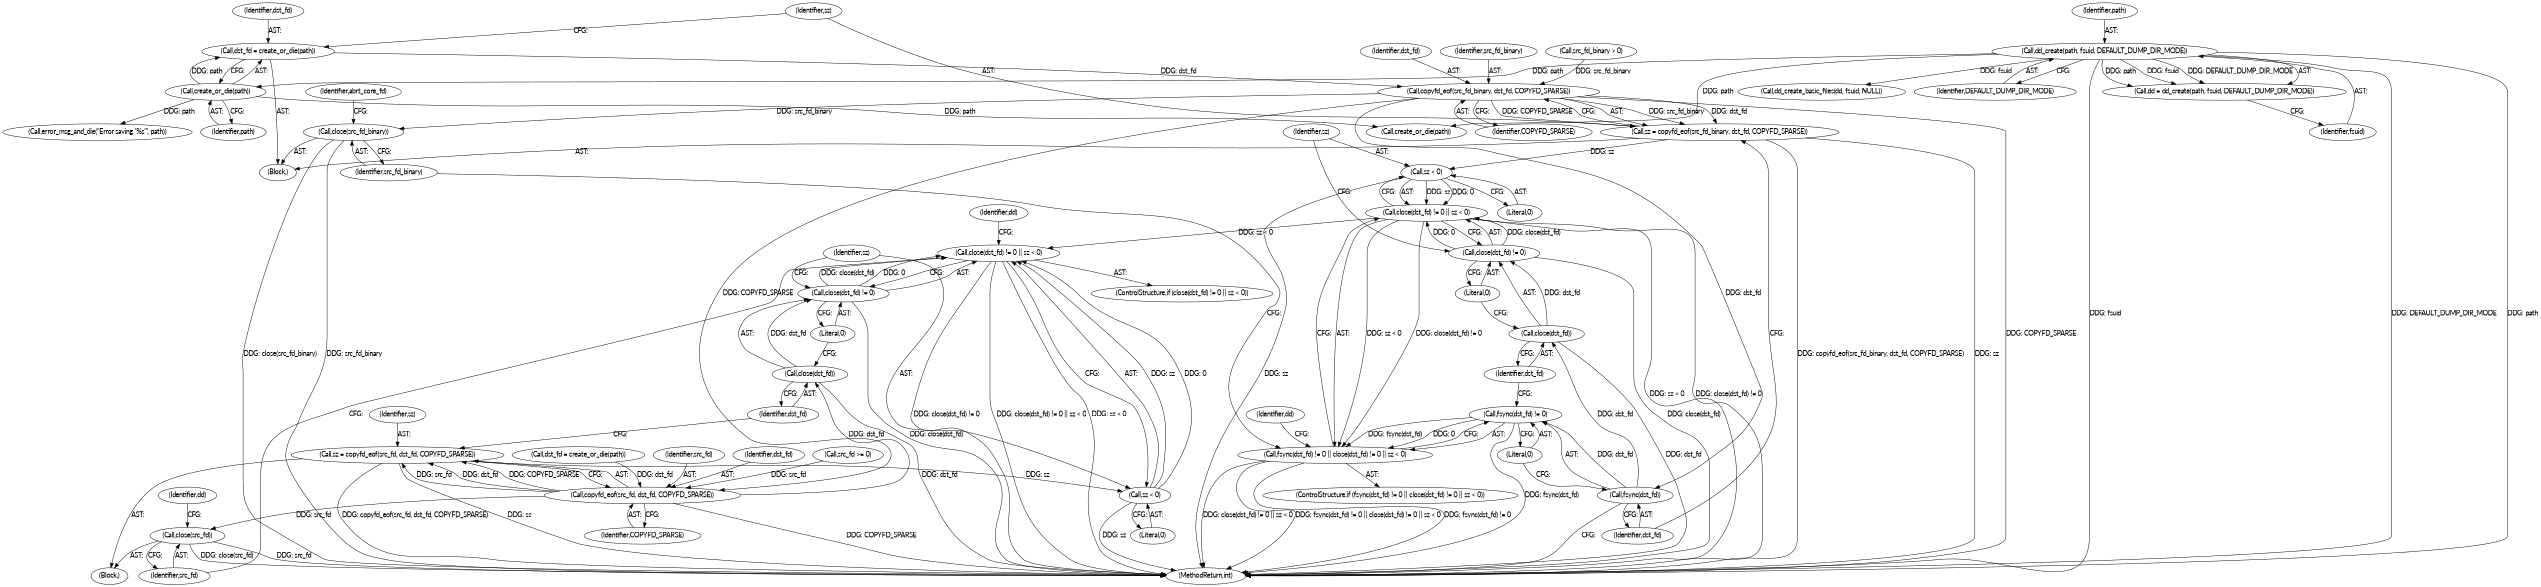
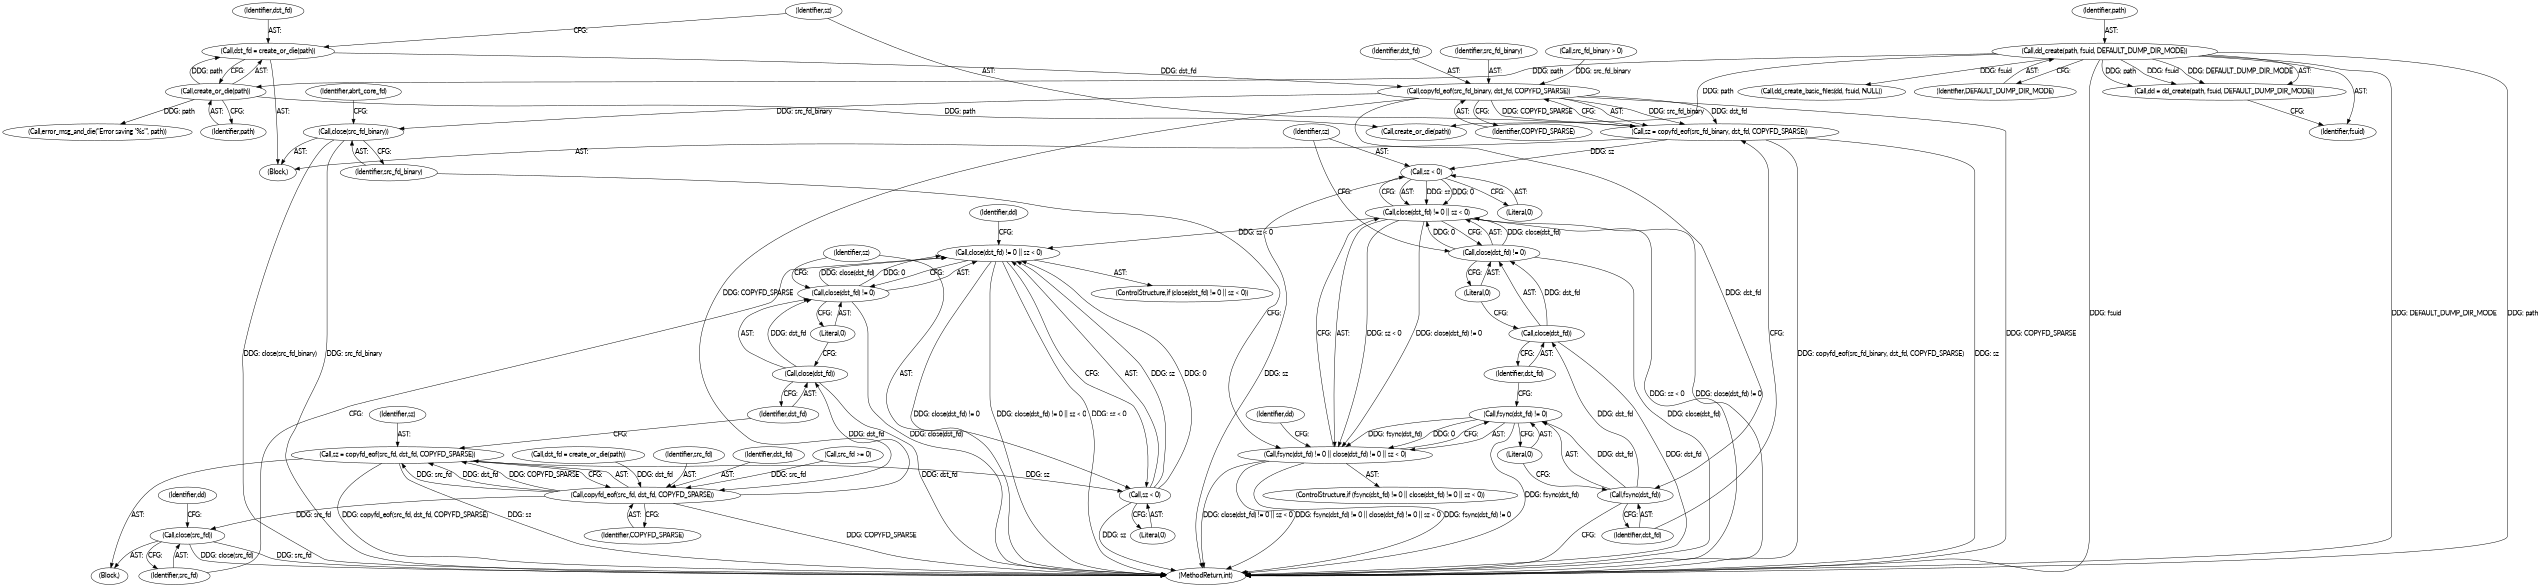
edge "(Identifier,fsuid)" -> "(Call,dd_create(path, fsuid, DEFAULT_DUMP_DIR_MODE))": reversed
